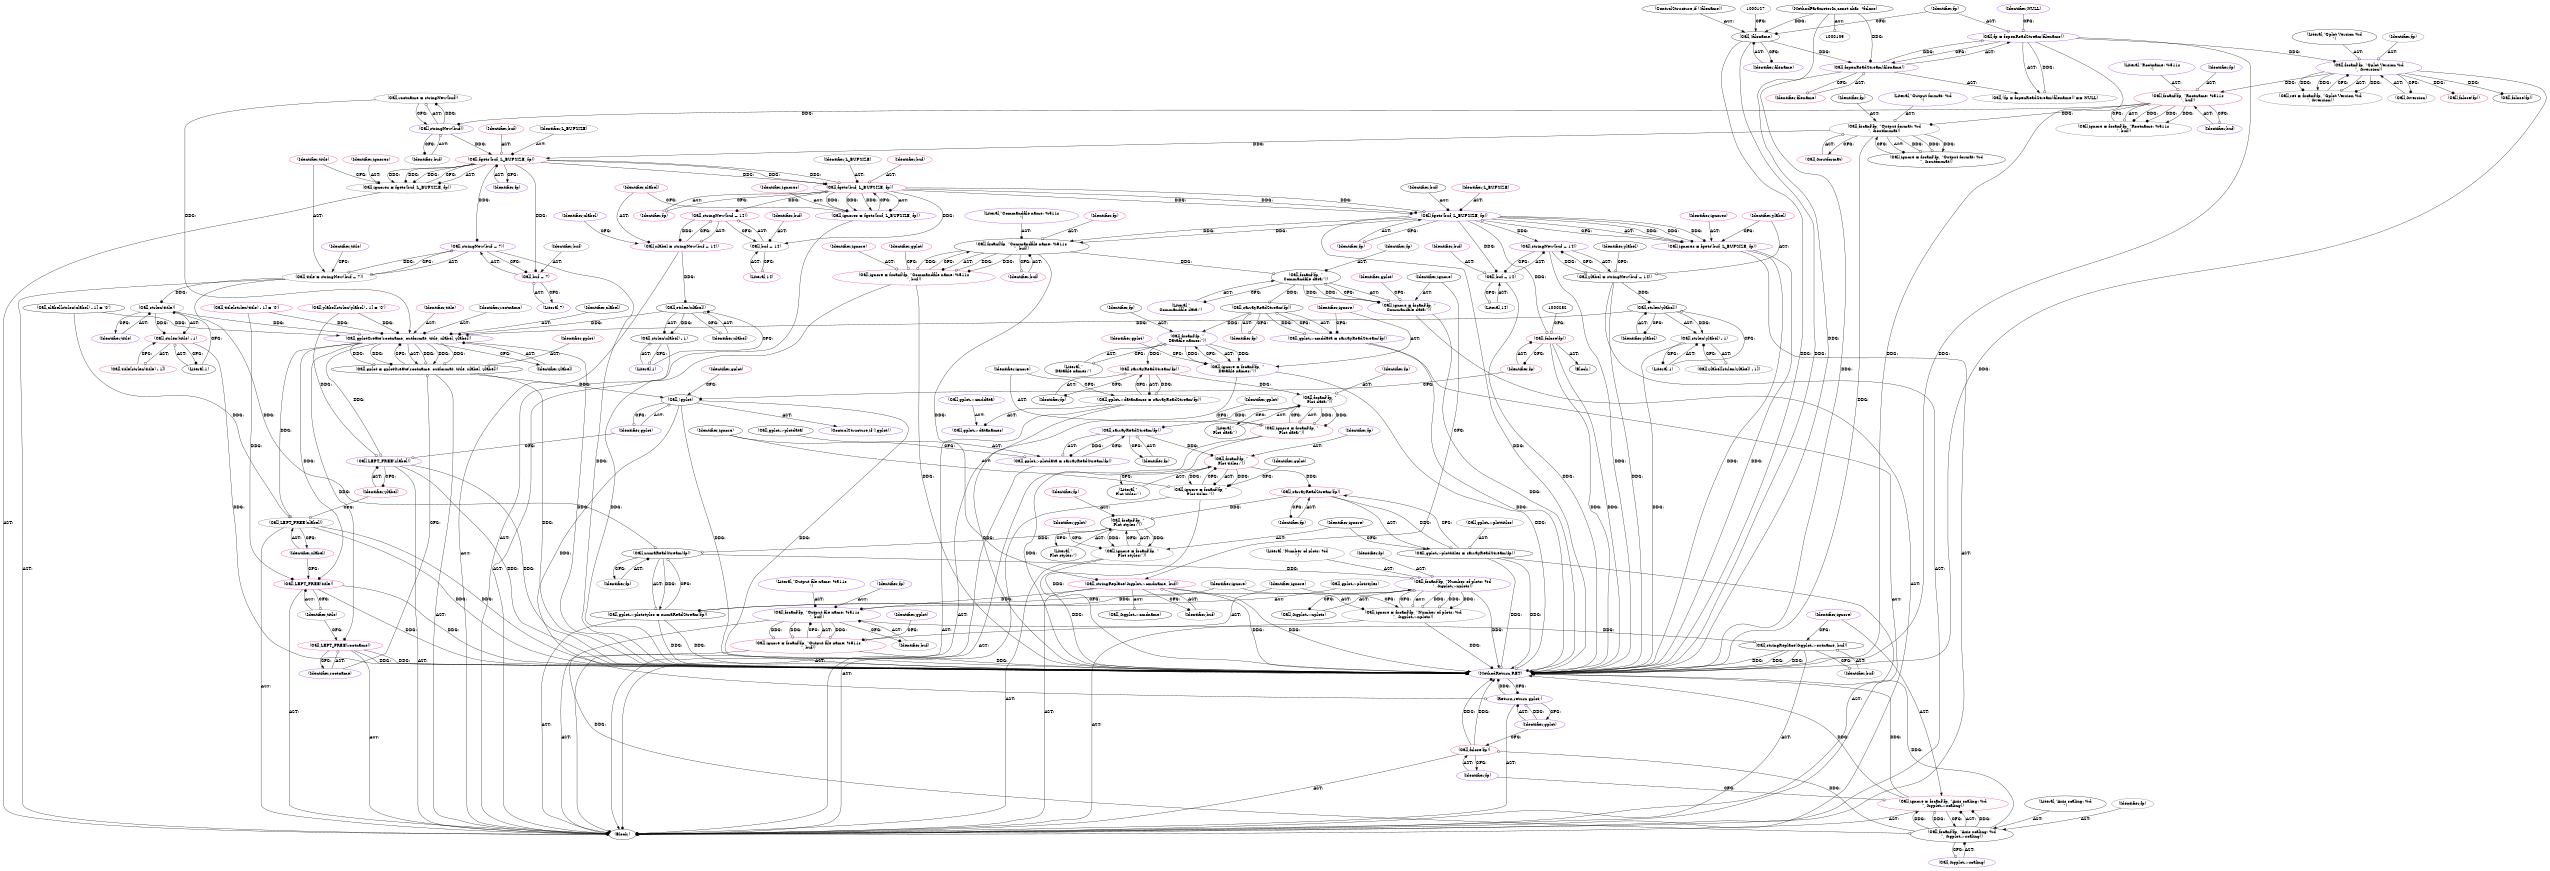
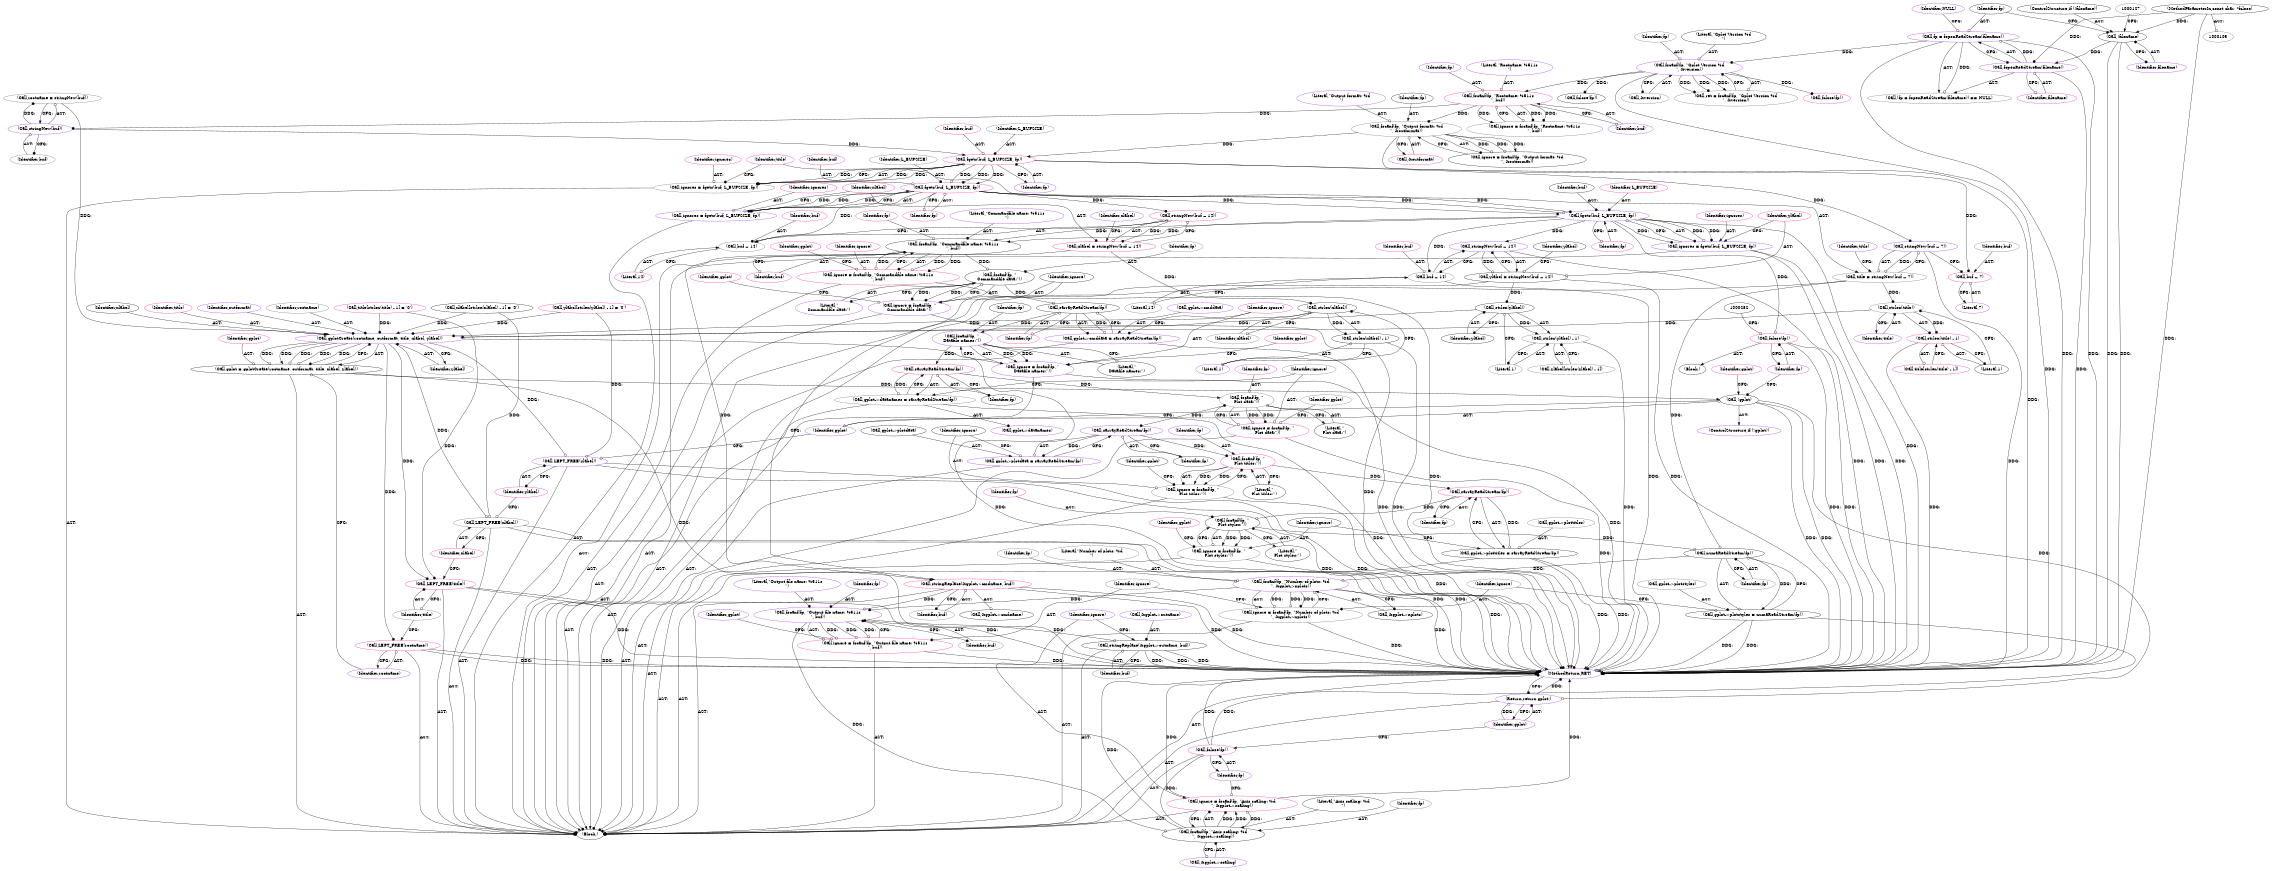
edge "(Call,fp = fopenReadStream(filename))" -> "(Call,fopenReadStream(filename))": arrowhead normal -> dot
edge "(Call,buf + 7)" -> "(Call,stringNew(buf + 7))": removed, label "AST:"
node "(Identifier,outformat)": added
edge "(Call,gplot->cmddata)" -> "(Call,gplot->datanames)": now "(Call,gplot->cmddata)" -> "(Call,gplot->cmddata = sarrayReadStream(fp))"
node "(Call,&gplot->outname)": added
